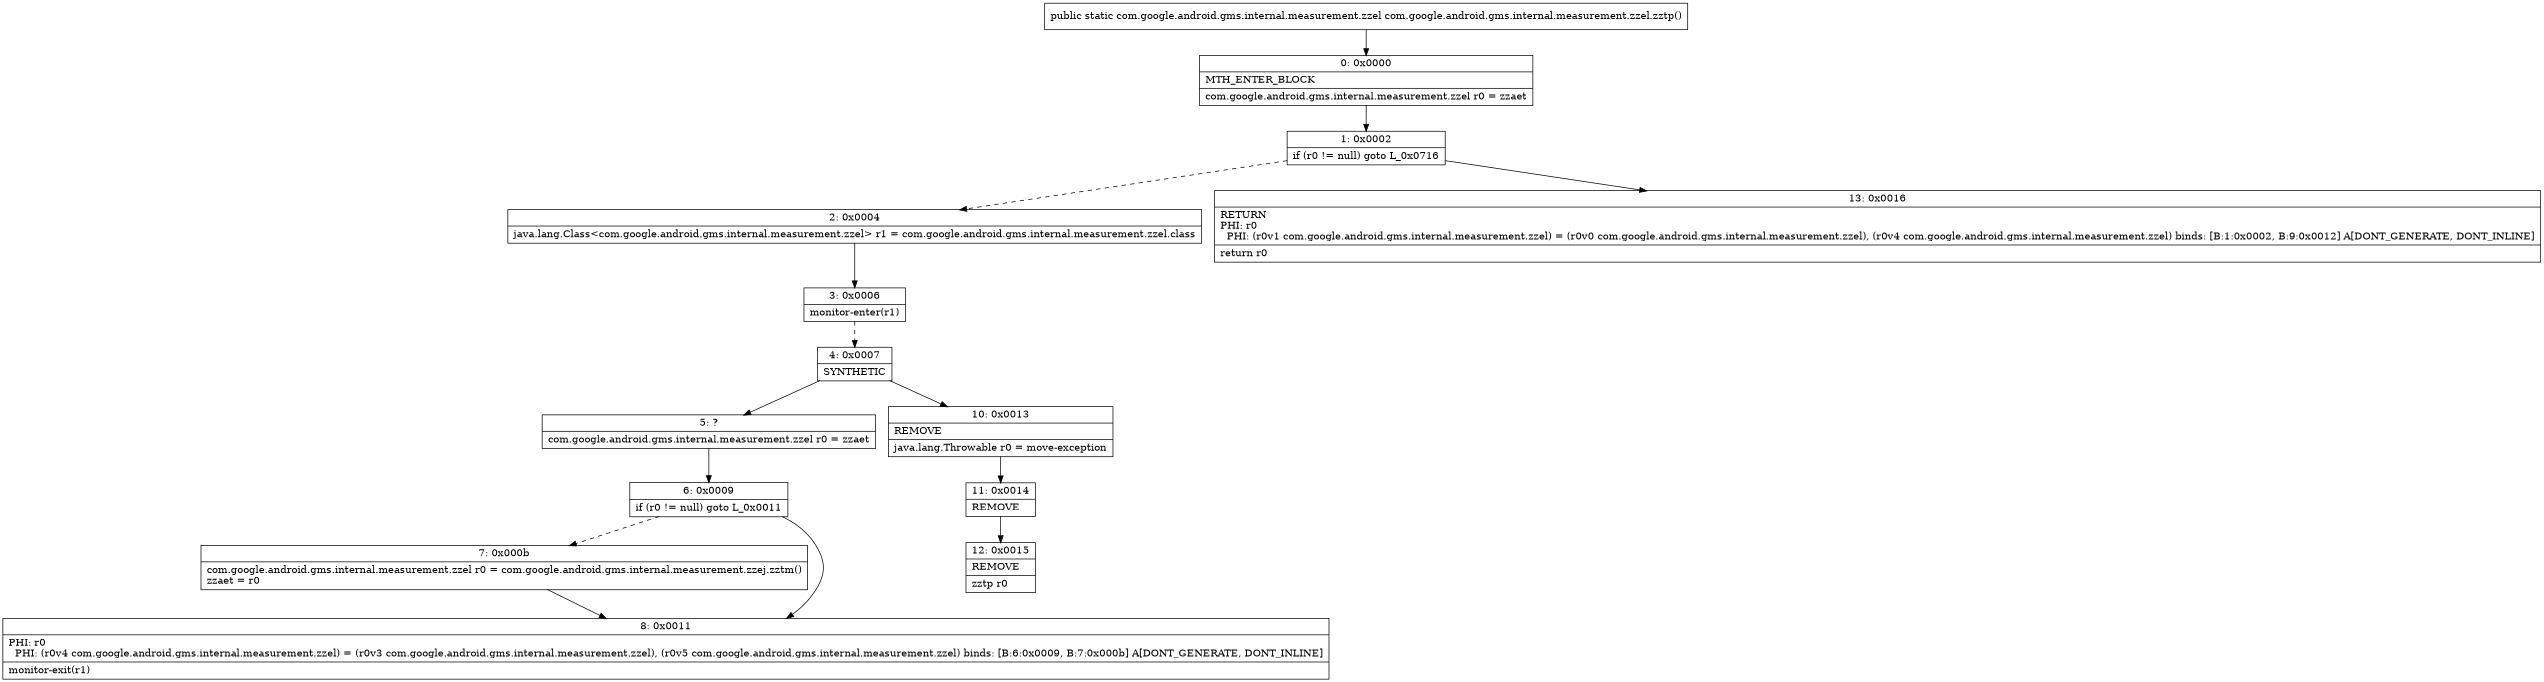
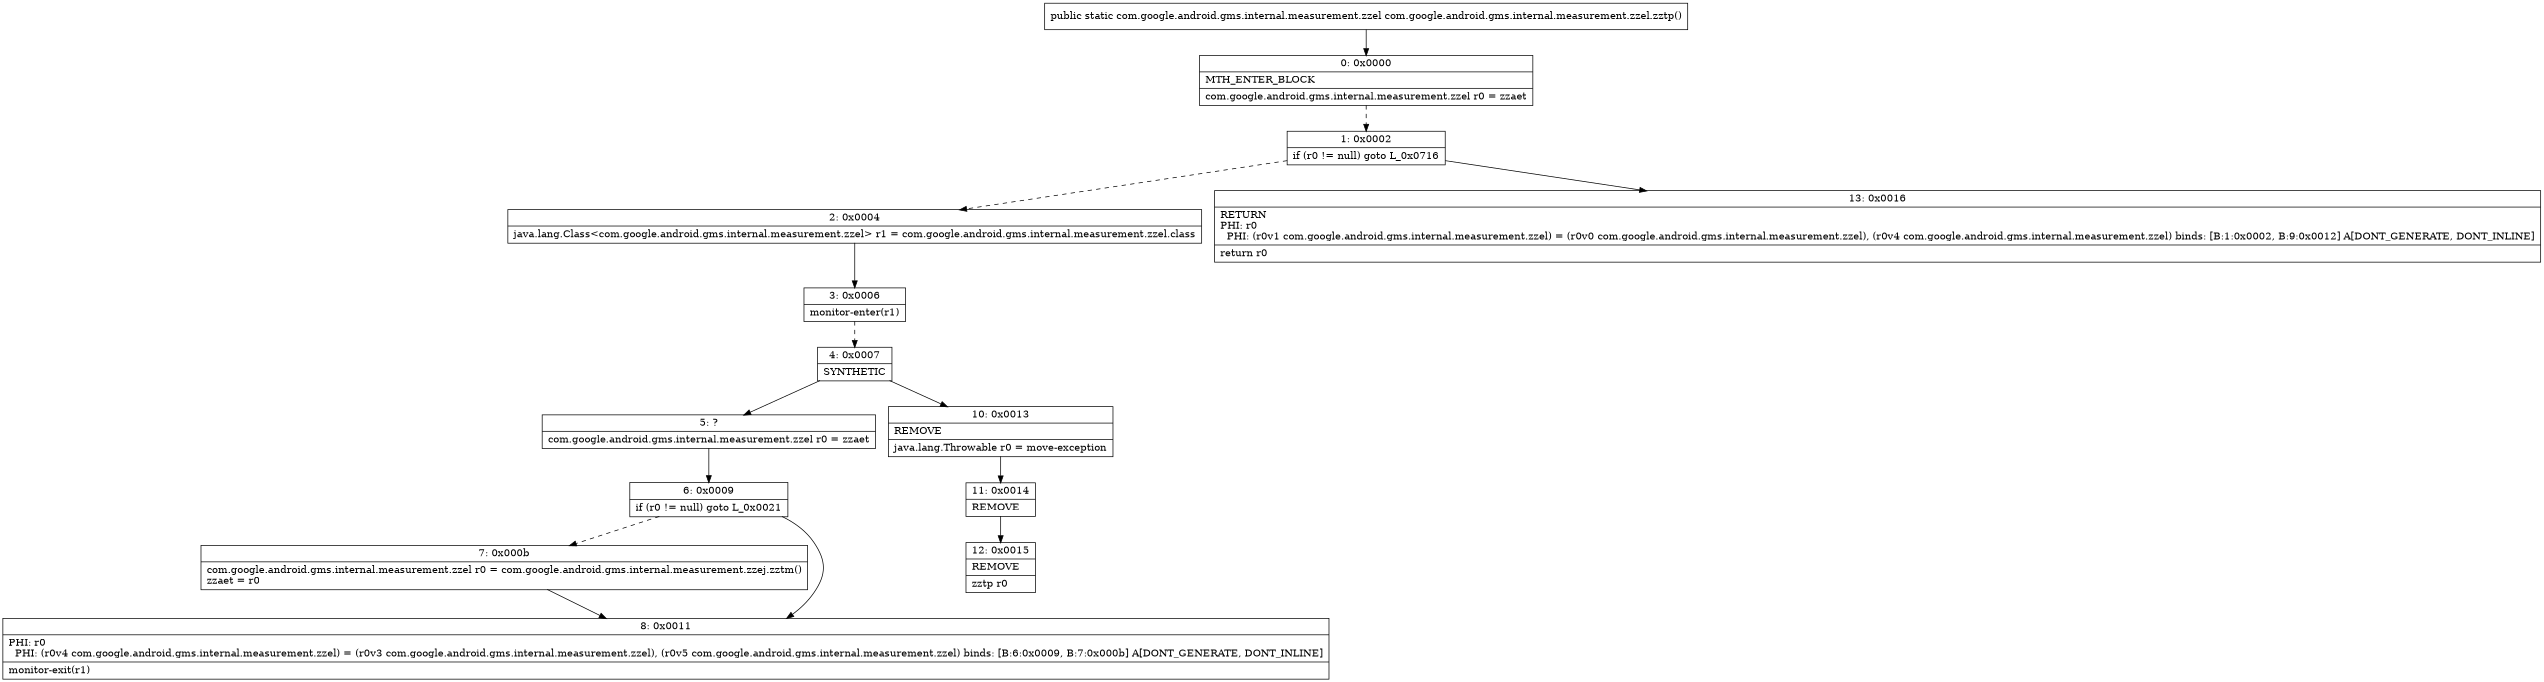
edge "0: 0x0000" -> "1: 0x0002": style solid -> dashed
node "6: 0x0009": text "if (r0 != null) goto L_0x0011" -> "if (r0 != null) goto L_0x0021"
